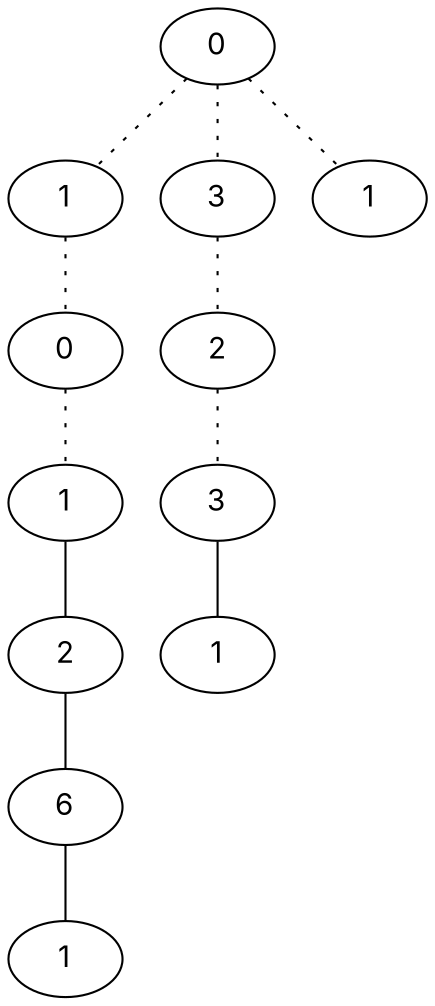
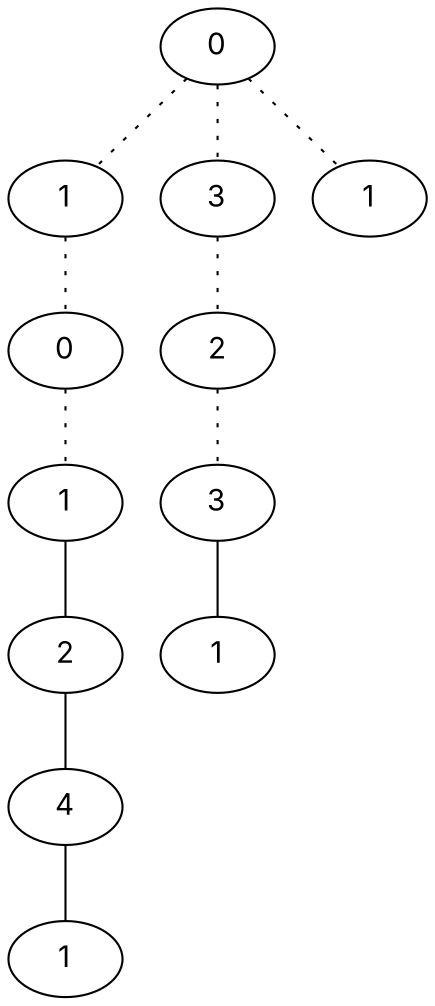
node "6": label "6" -> "4"
